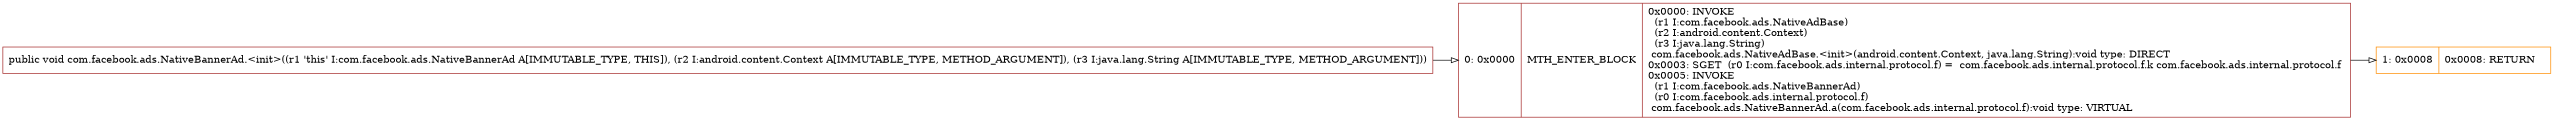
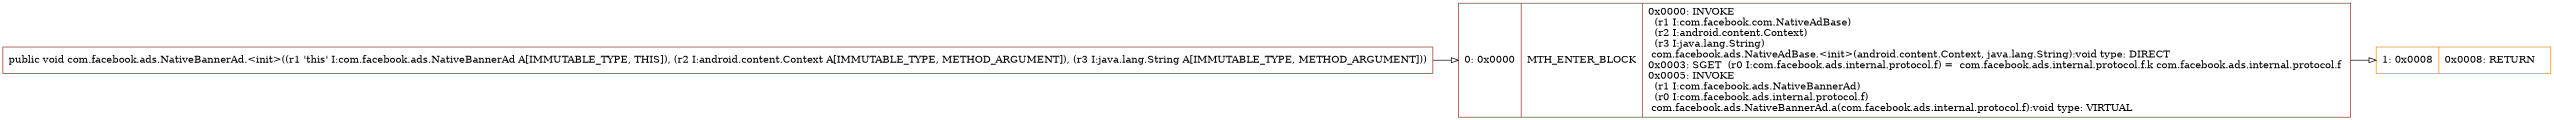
node "0: 0x0000": text "(r1 I:com.facebook.ads.NativeAdBase)" -> "(r1 I:com.facebook.com.NativeAdBase)"
